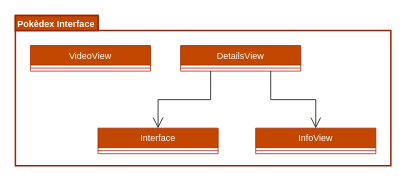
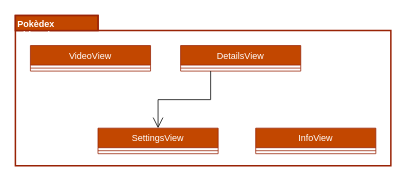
node "Pokèdex Interface": label "Pokèdex Interface" -> "Pokèdex VideoView"
edge "DetailsView" -> "InfoView": removed
node "Interface": label "Interface" -> "SettingsView"
